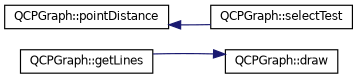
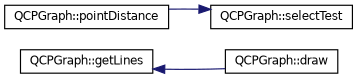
edge "QCPGraph::selectTest" -> "QCPGraph::pointDistance": reversed
edge "QCPGraph::getLines" -> "QCPGraph::draw": reversed
